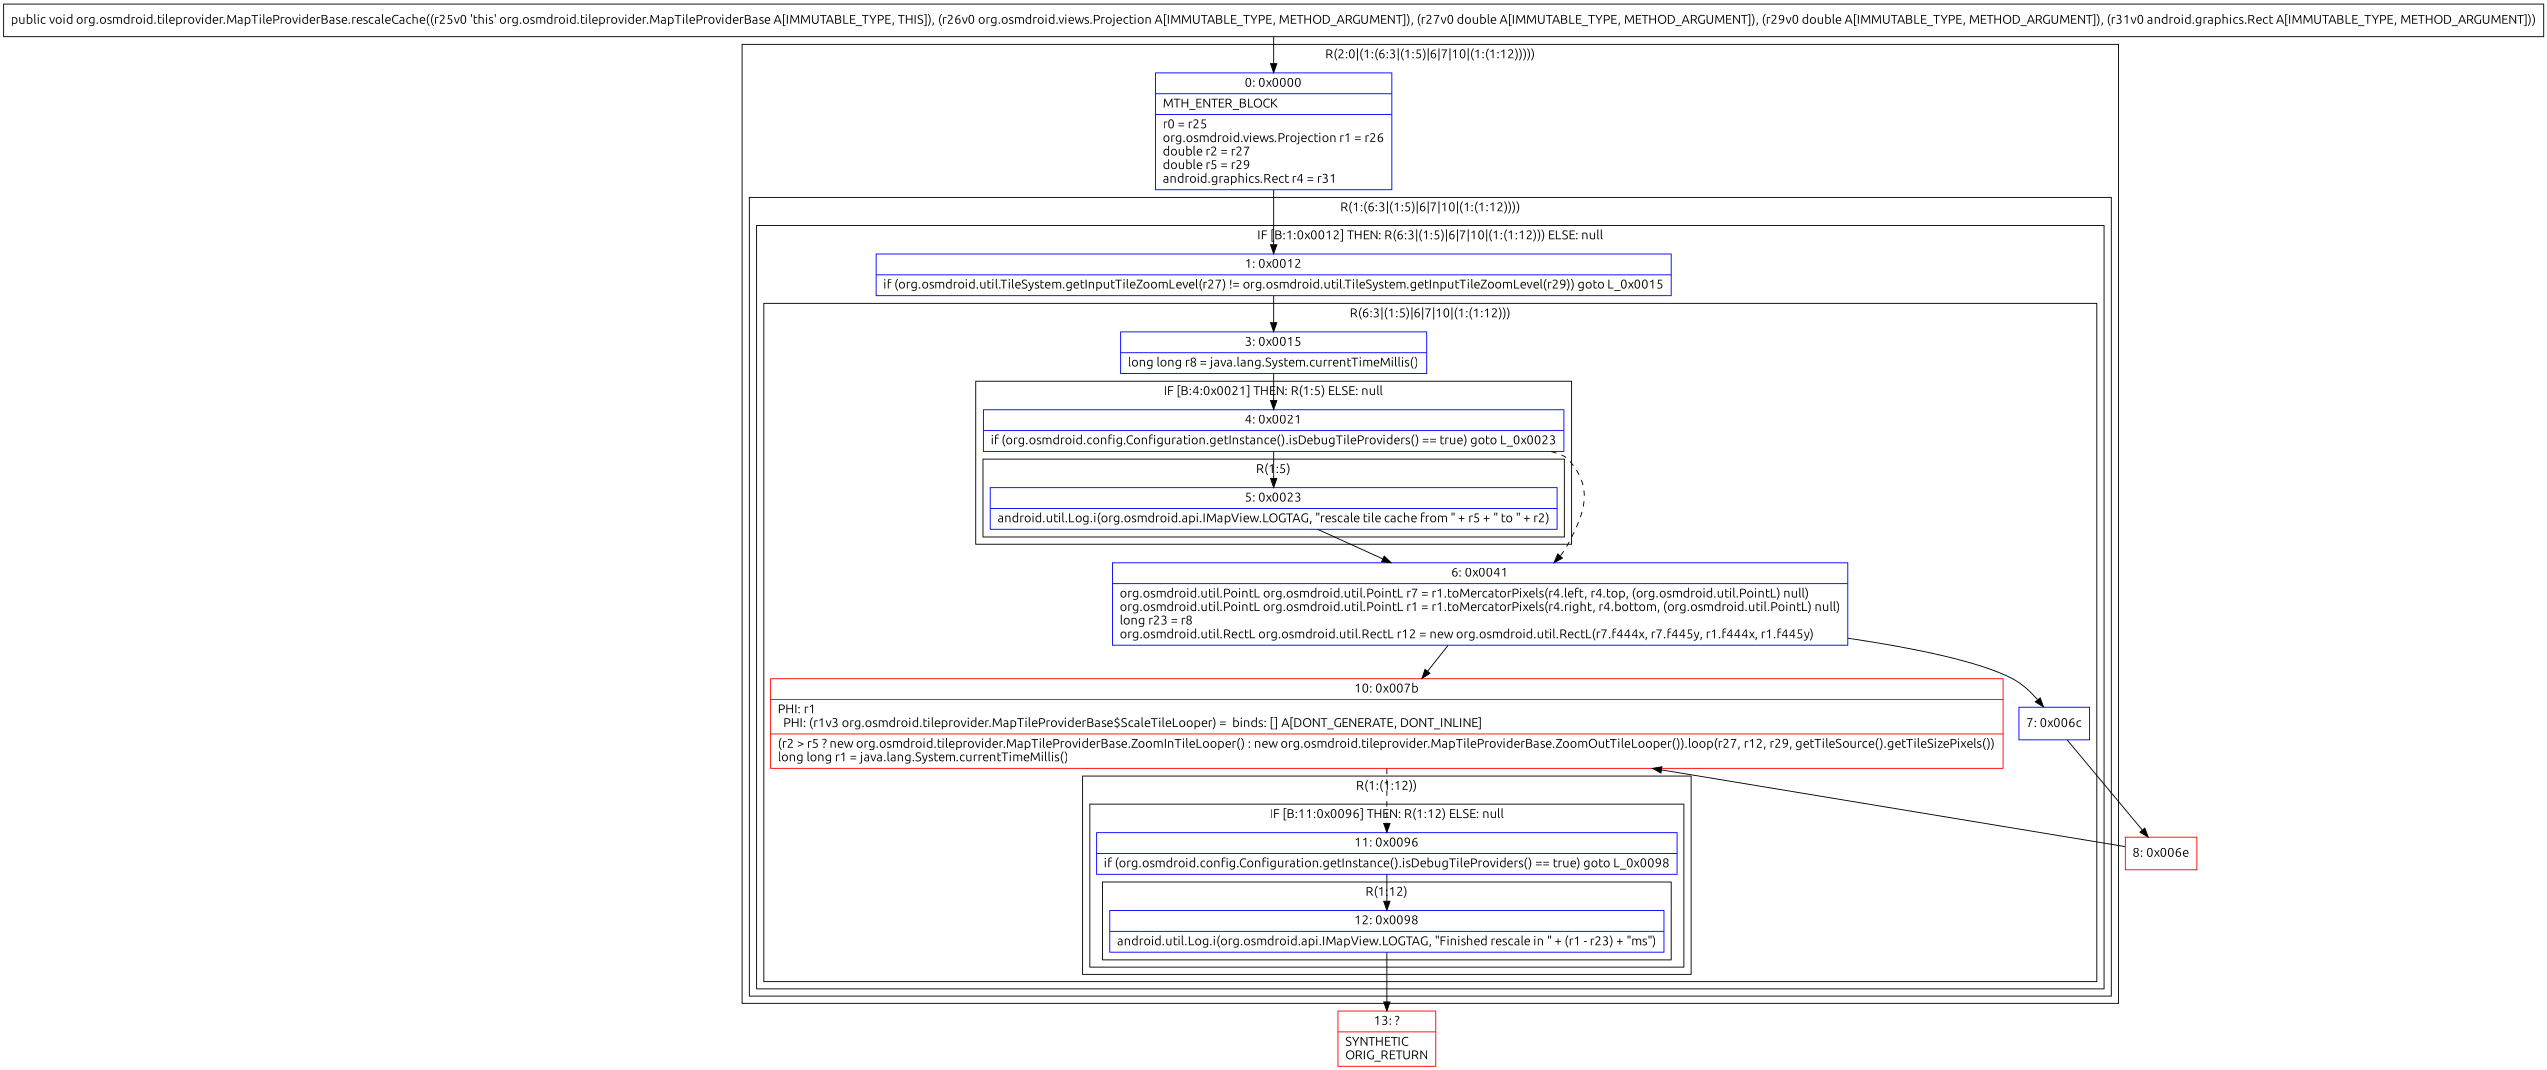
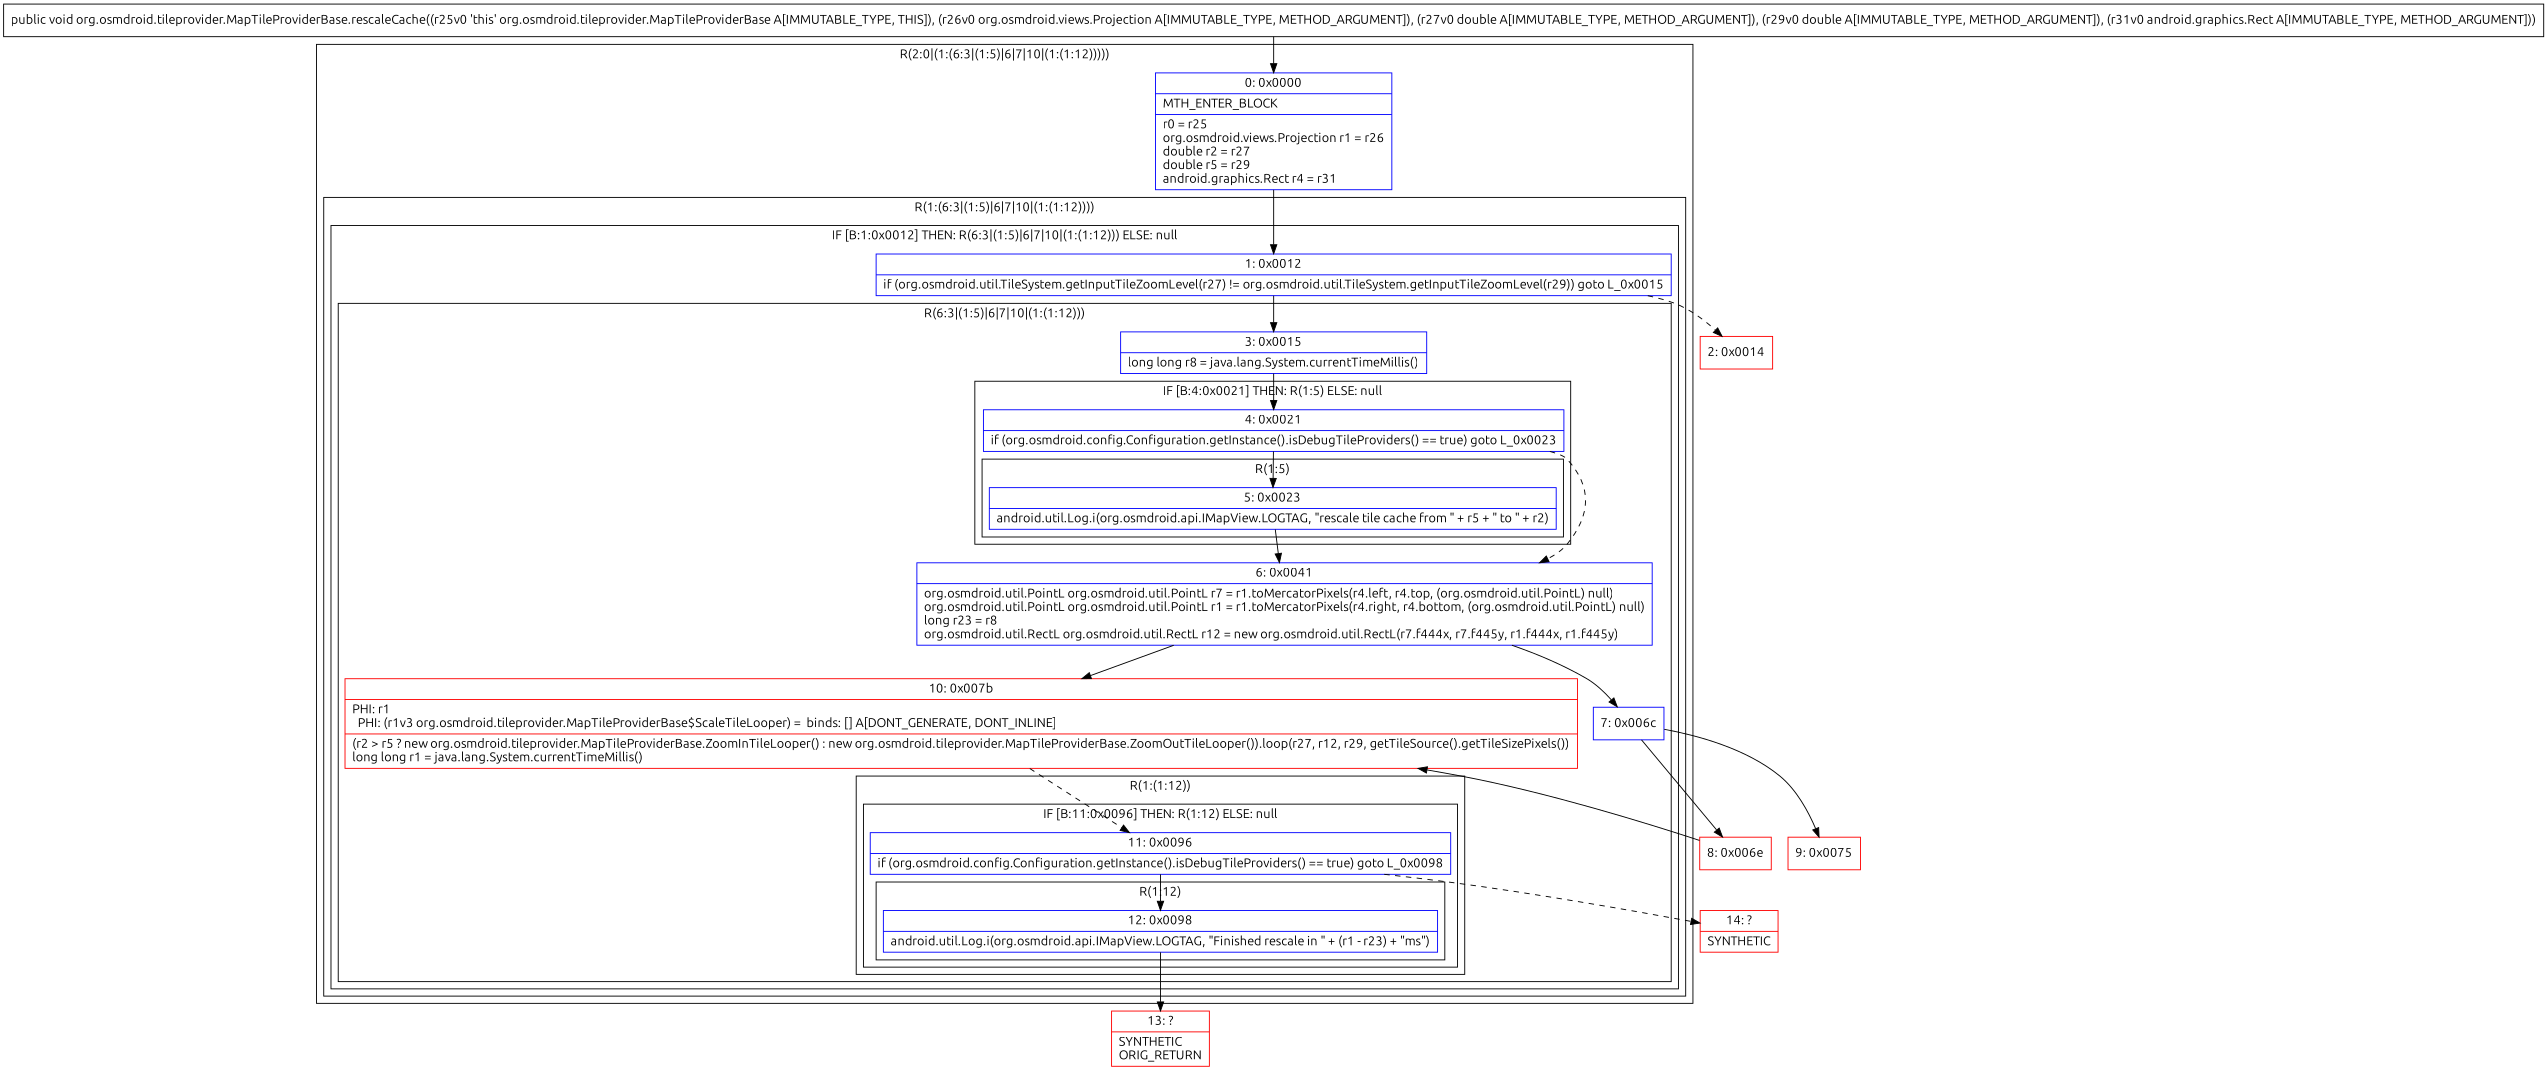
node "2: 0x0014": added
node "9: 0x0075": added
node "14: ?": added
